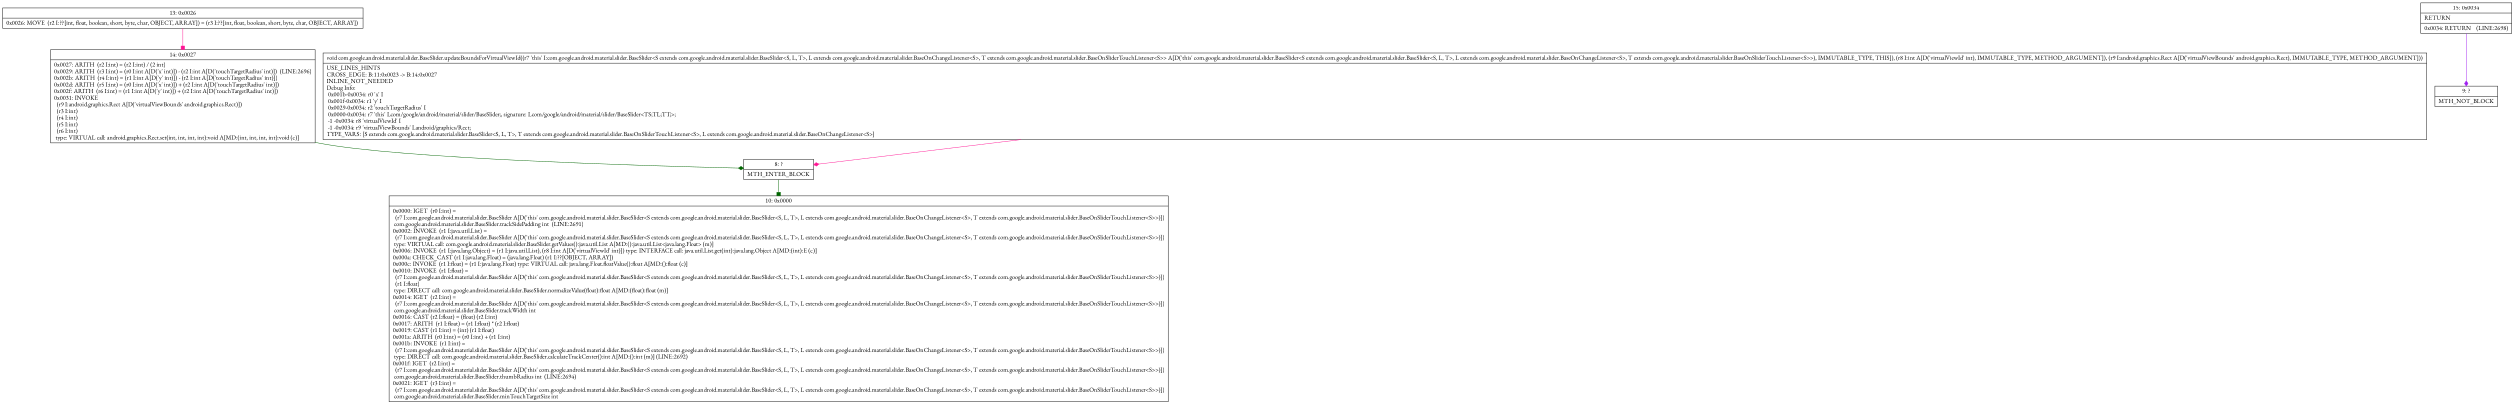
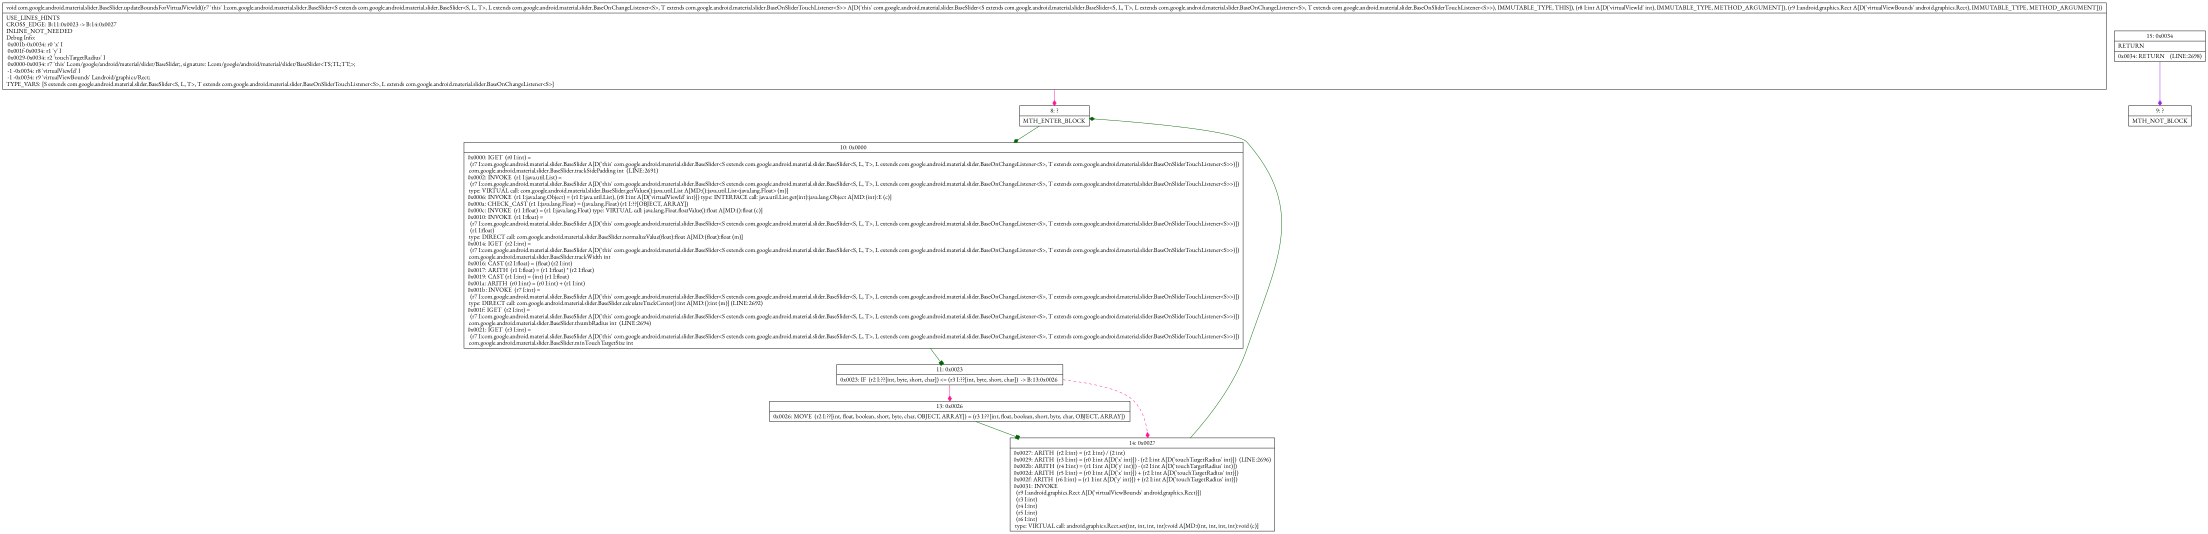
edge "13: 0x0026" -> "14: 0x0027": color deeppink -> darkgreen
edge "8: ?" -> "10: 0x0000": arrowhead box -> diamond
node "10: 0x0000": text "0x001b: INVOKE  (r1 I:int) =" -> "0x001b: INVOKE  (r7 I:int) ="
node "11: 0x0023": added
